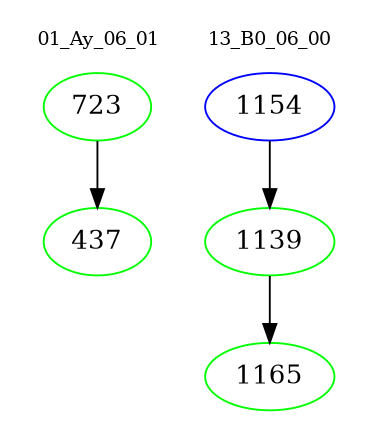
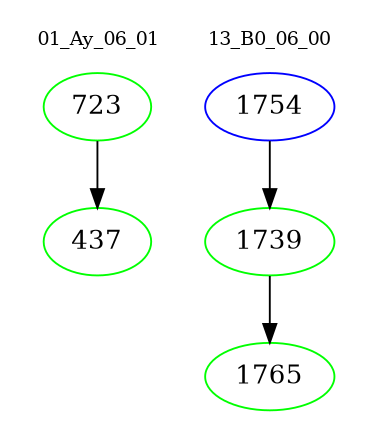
node "1154": label "1154" -> "1754"
node "1139": label "1139" -> "1739"
node "1165": label "1165" -> "1765"
